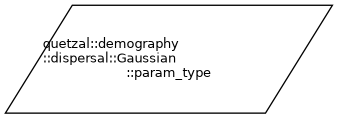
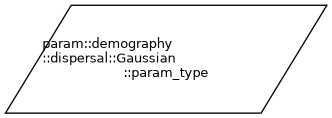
node "quetzal::demography ::dispersal::Gaussian ::param_type": label "quetzal::demography ::dispersal::Gaussian ::param_type" -> "param::demography ::dispersal::Gaussian ::param_type"
